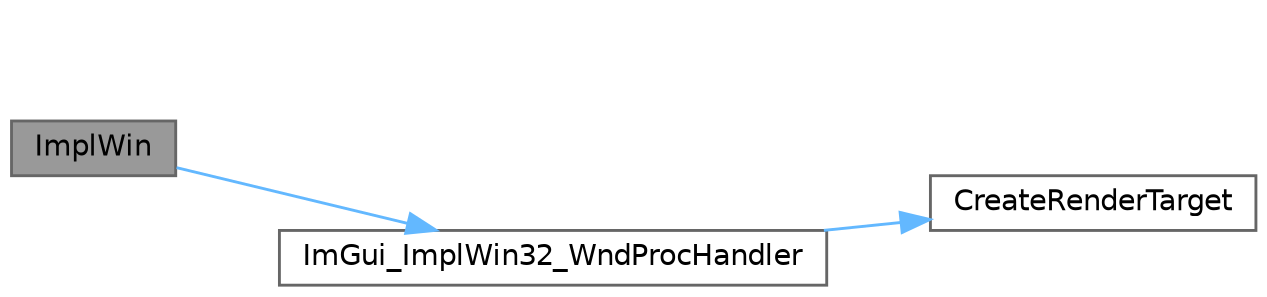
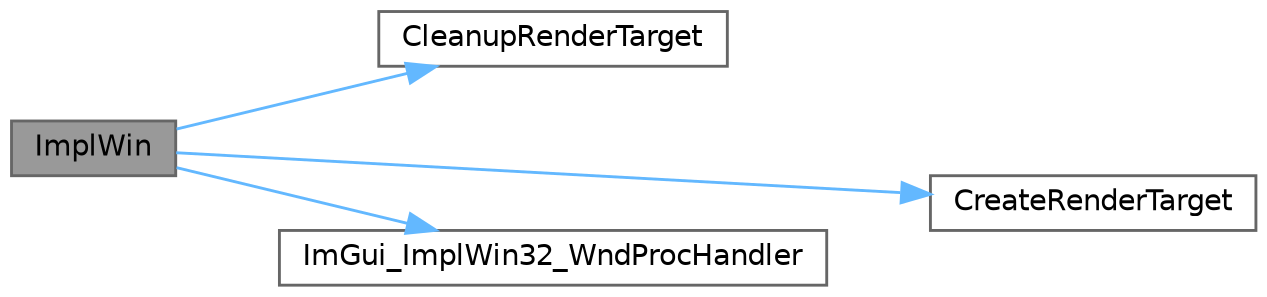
node "CleanupRenderTarget": added
edge "ImGui_ImplWin32_WndProcHandler" -> "CreateRenderTarget": now "ImplWin" -> "CreateRenderTarget"
